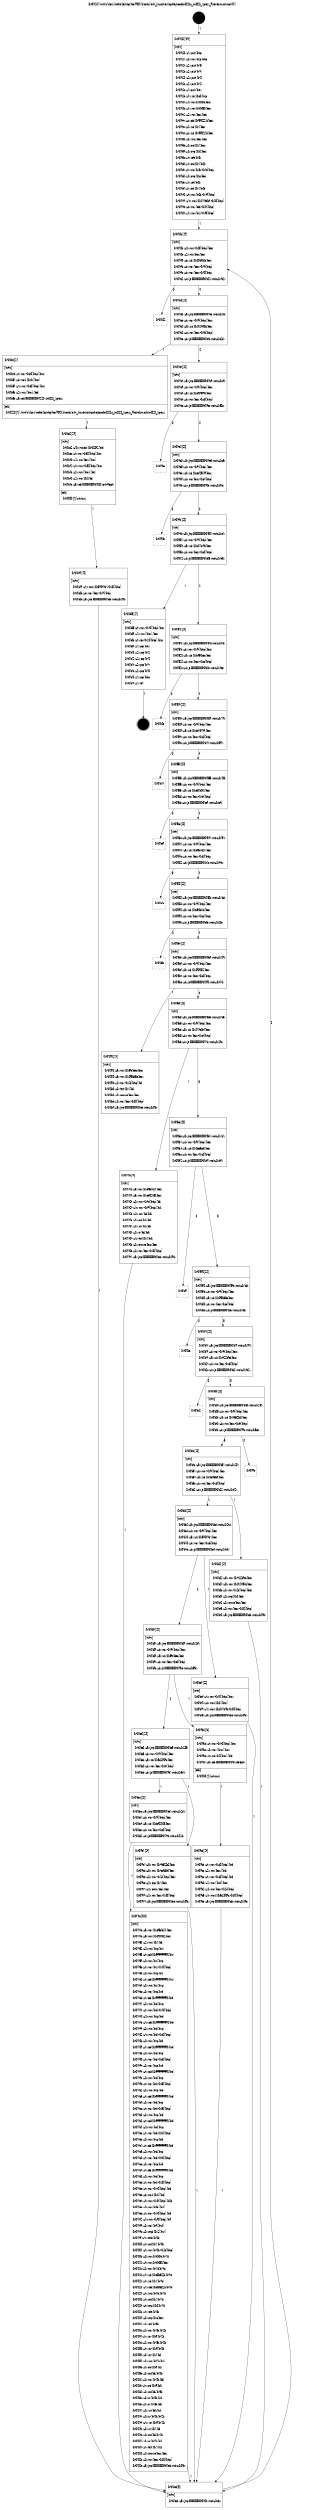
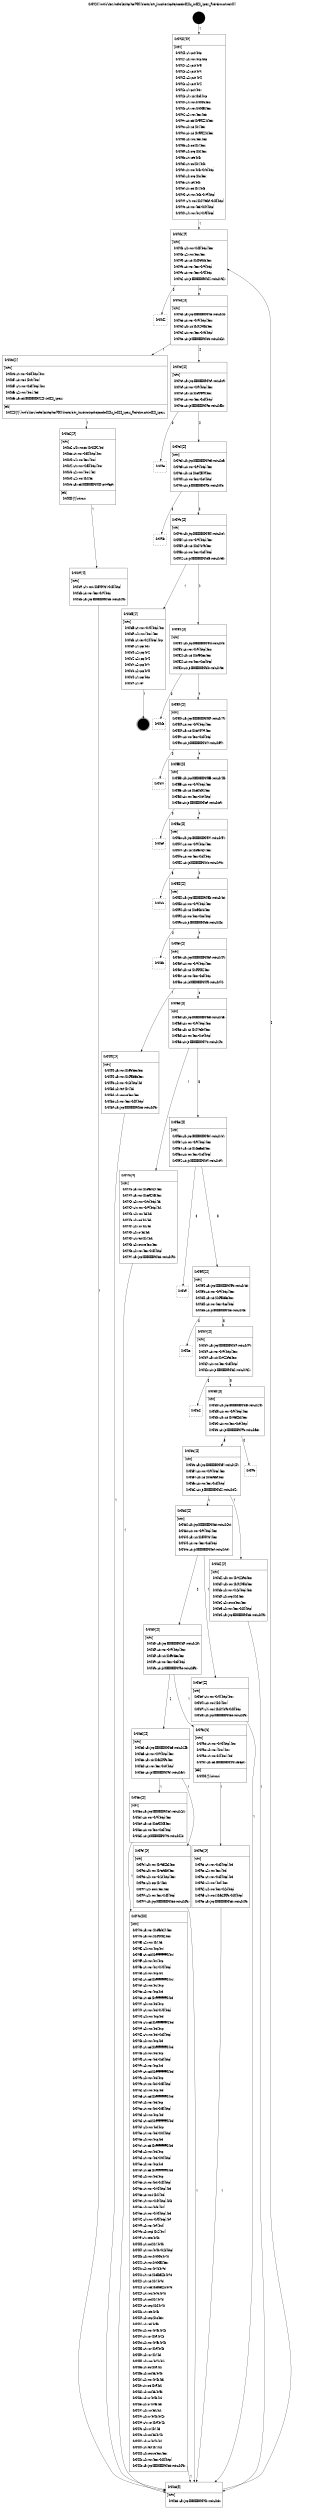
edge "0x401893 [27]" -> "0x401cb6 [5]": added, label "1"
